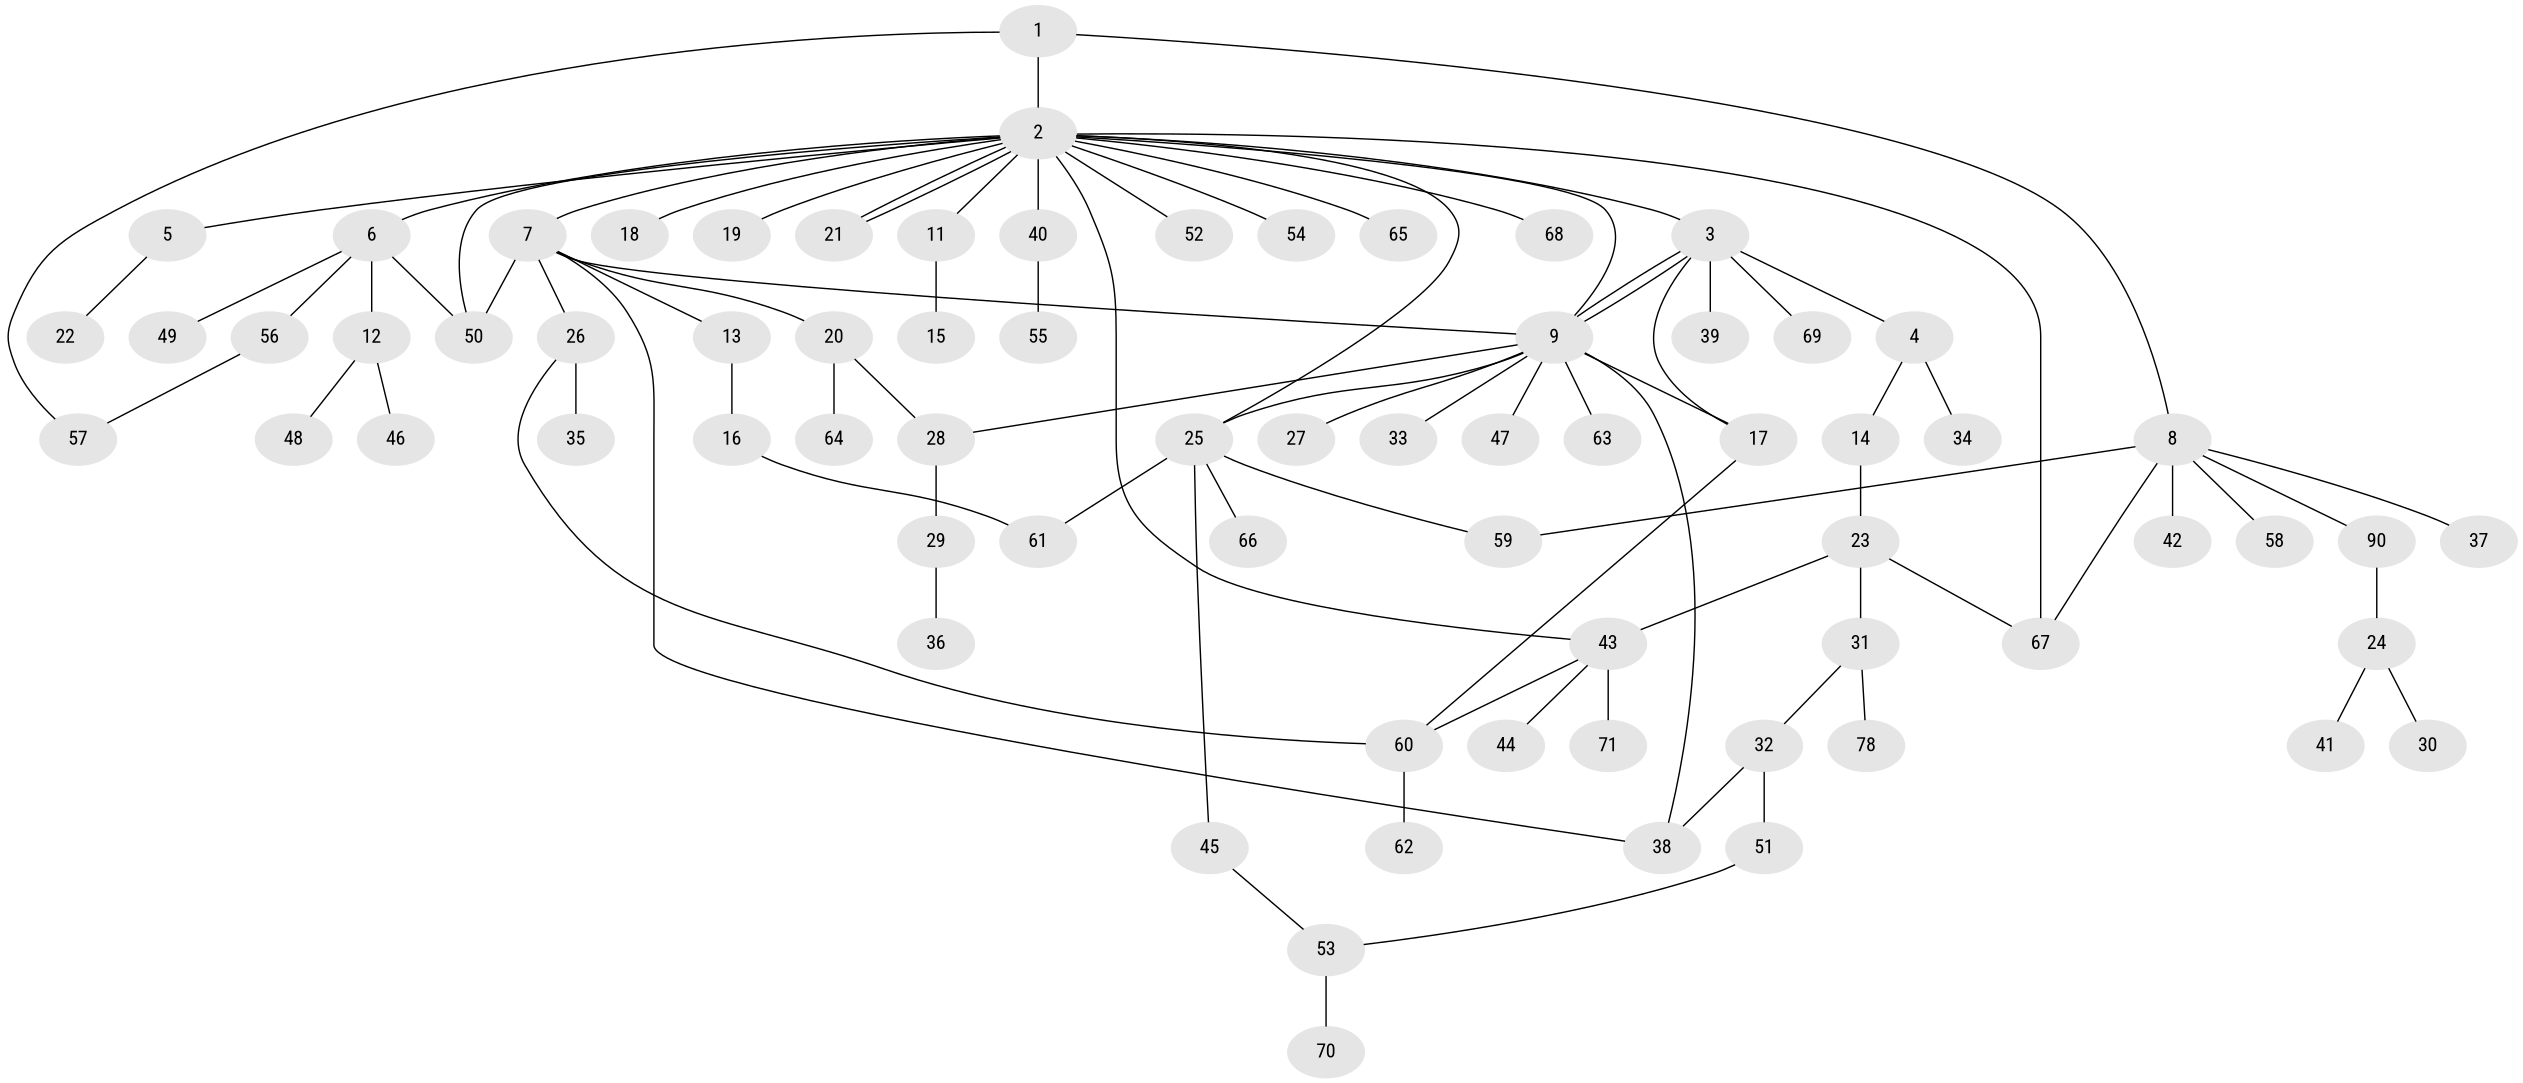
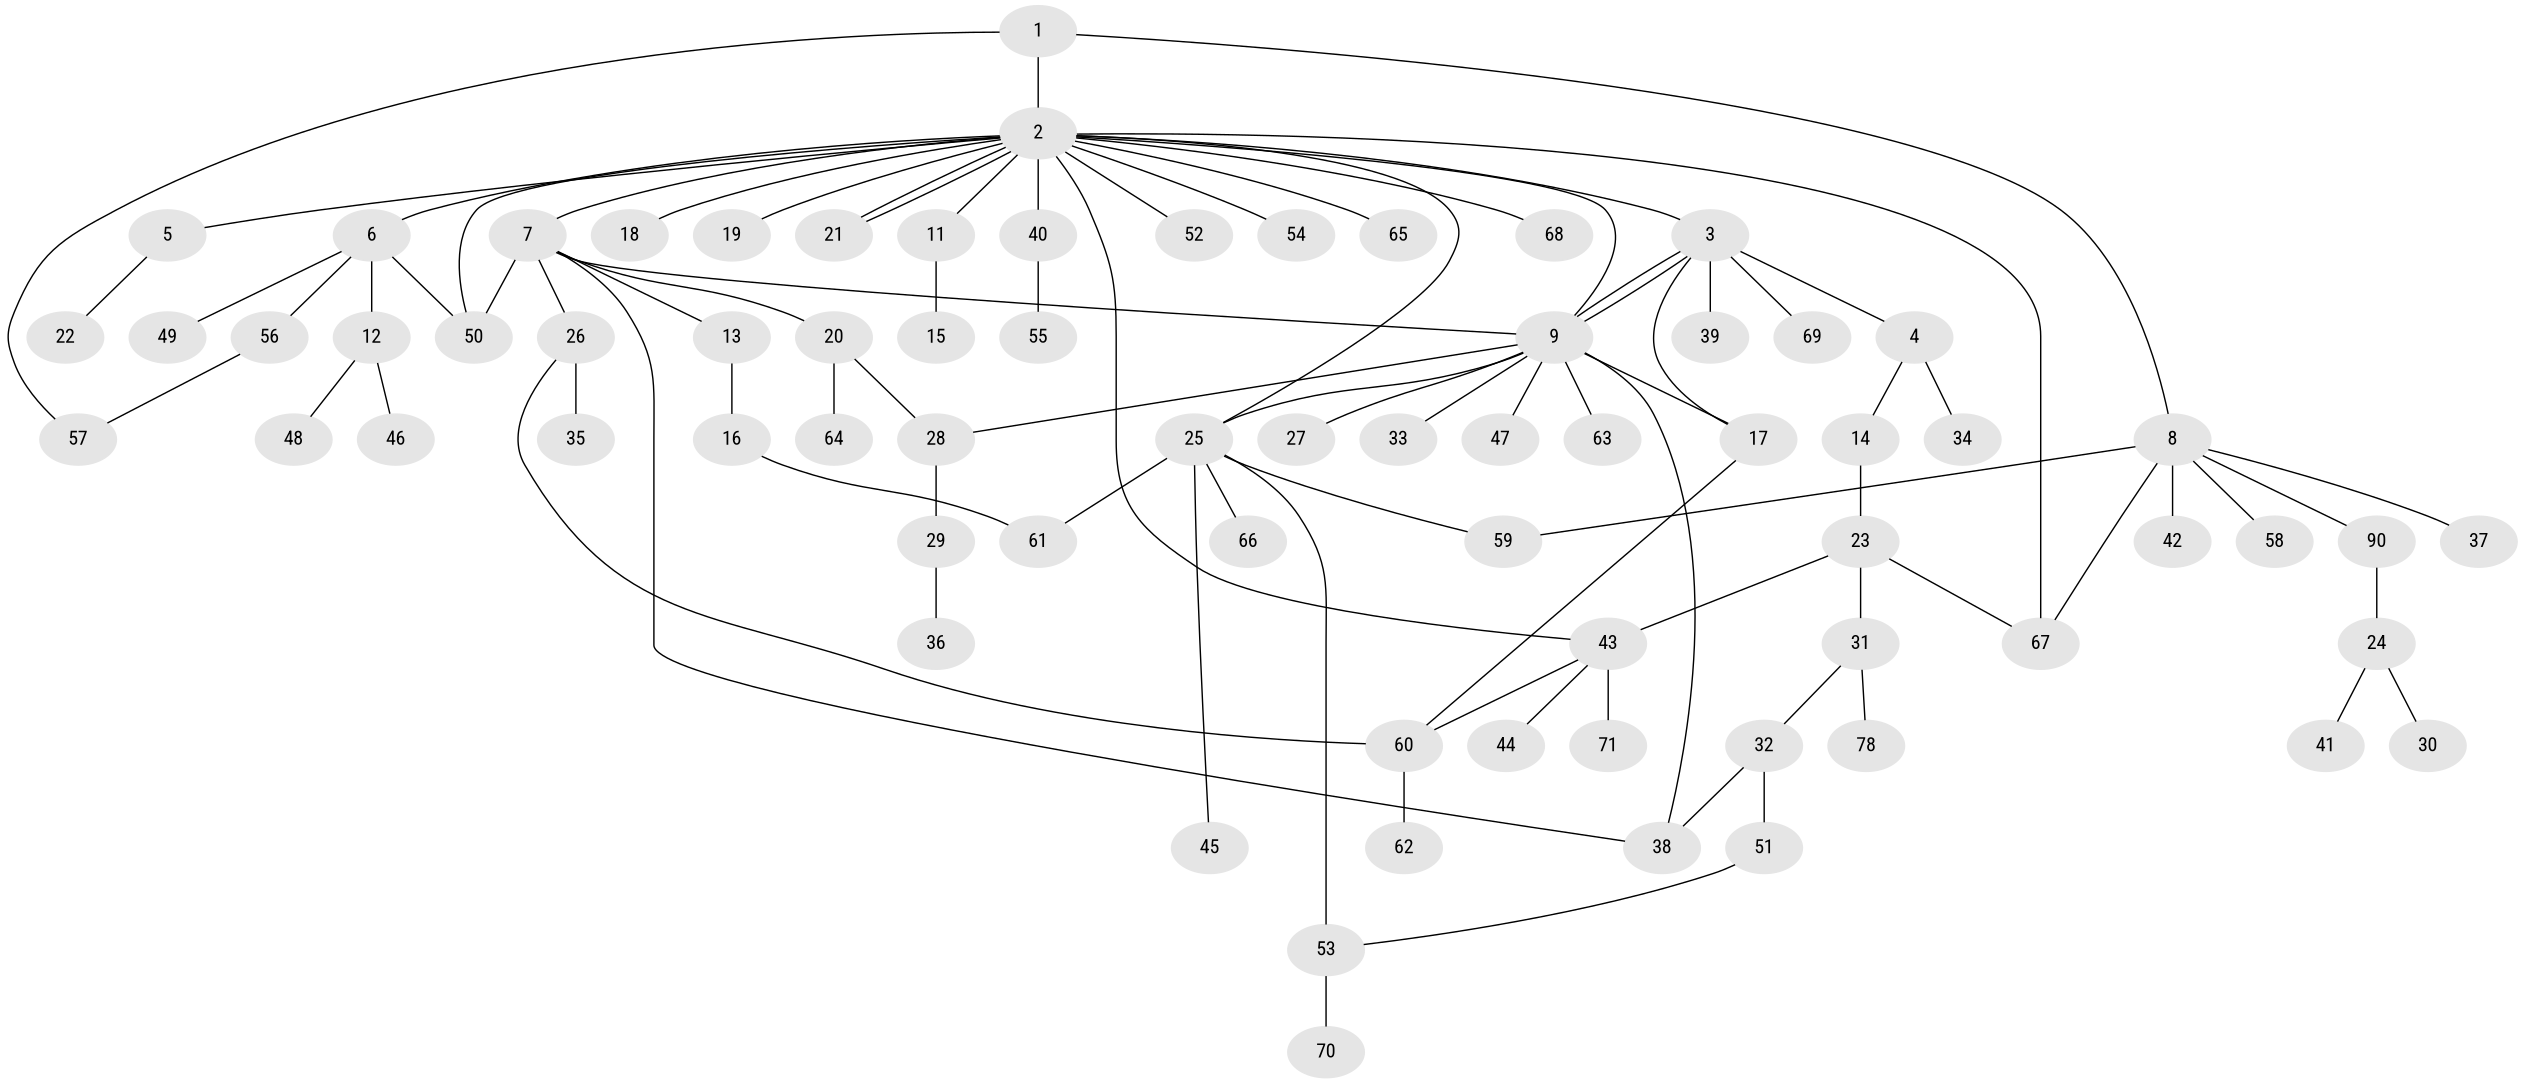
edge "45" -- "53": now "25" -- "53"
